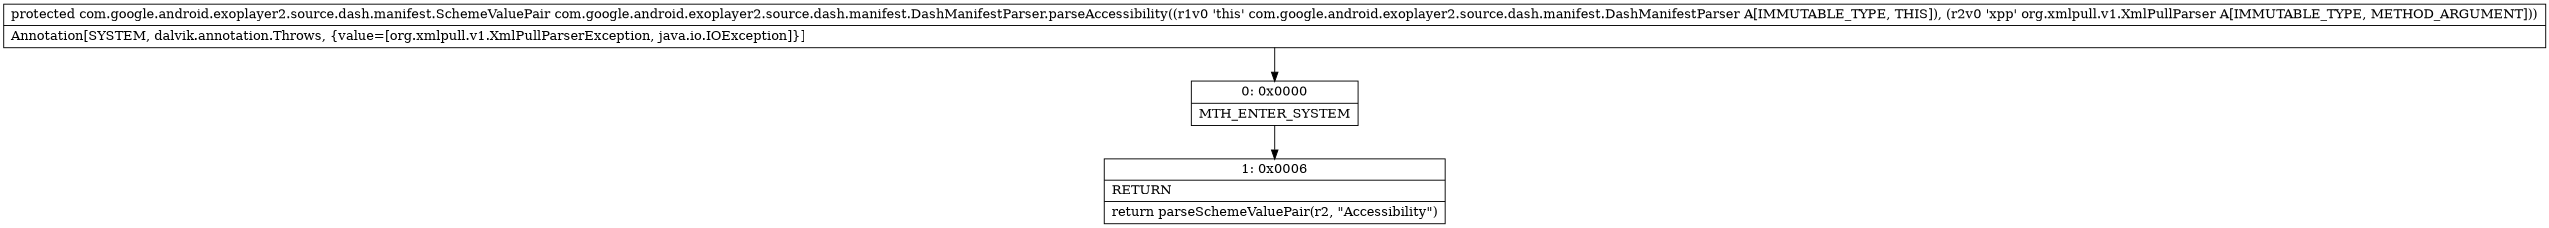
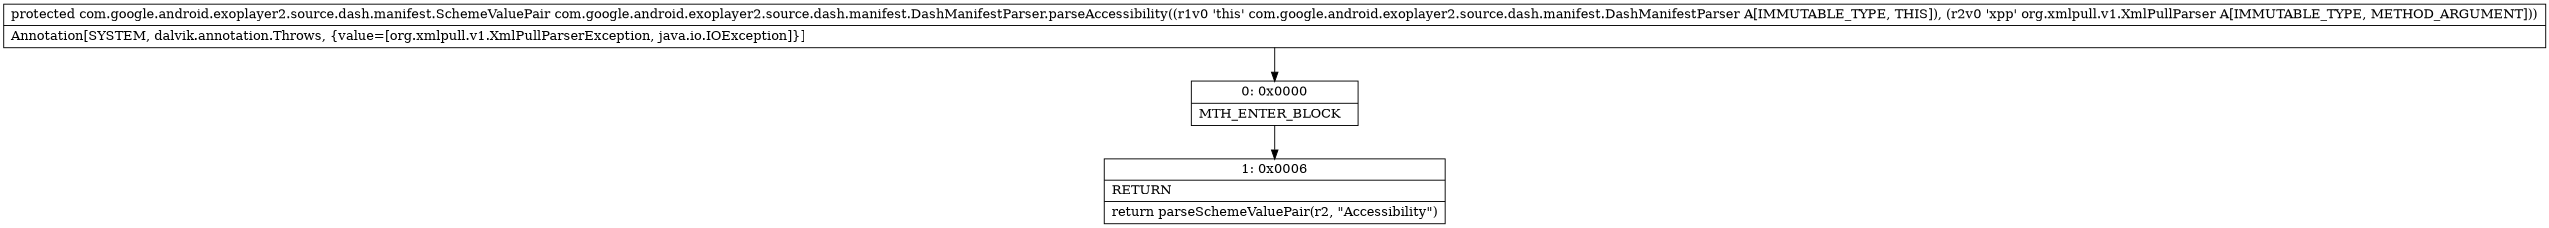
node "0: 0x0000": text "MTH_ENTER_SYSTEM" -> "MTH_ENTER_BLOCK"
